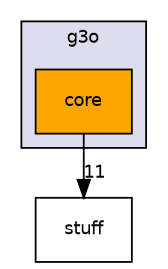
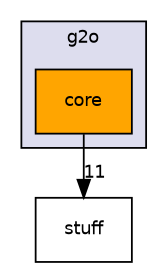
cluster "g3o": label "g3o" -> "g2o"
